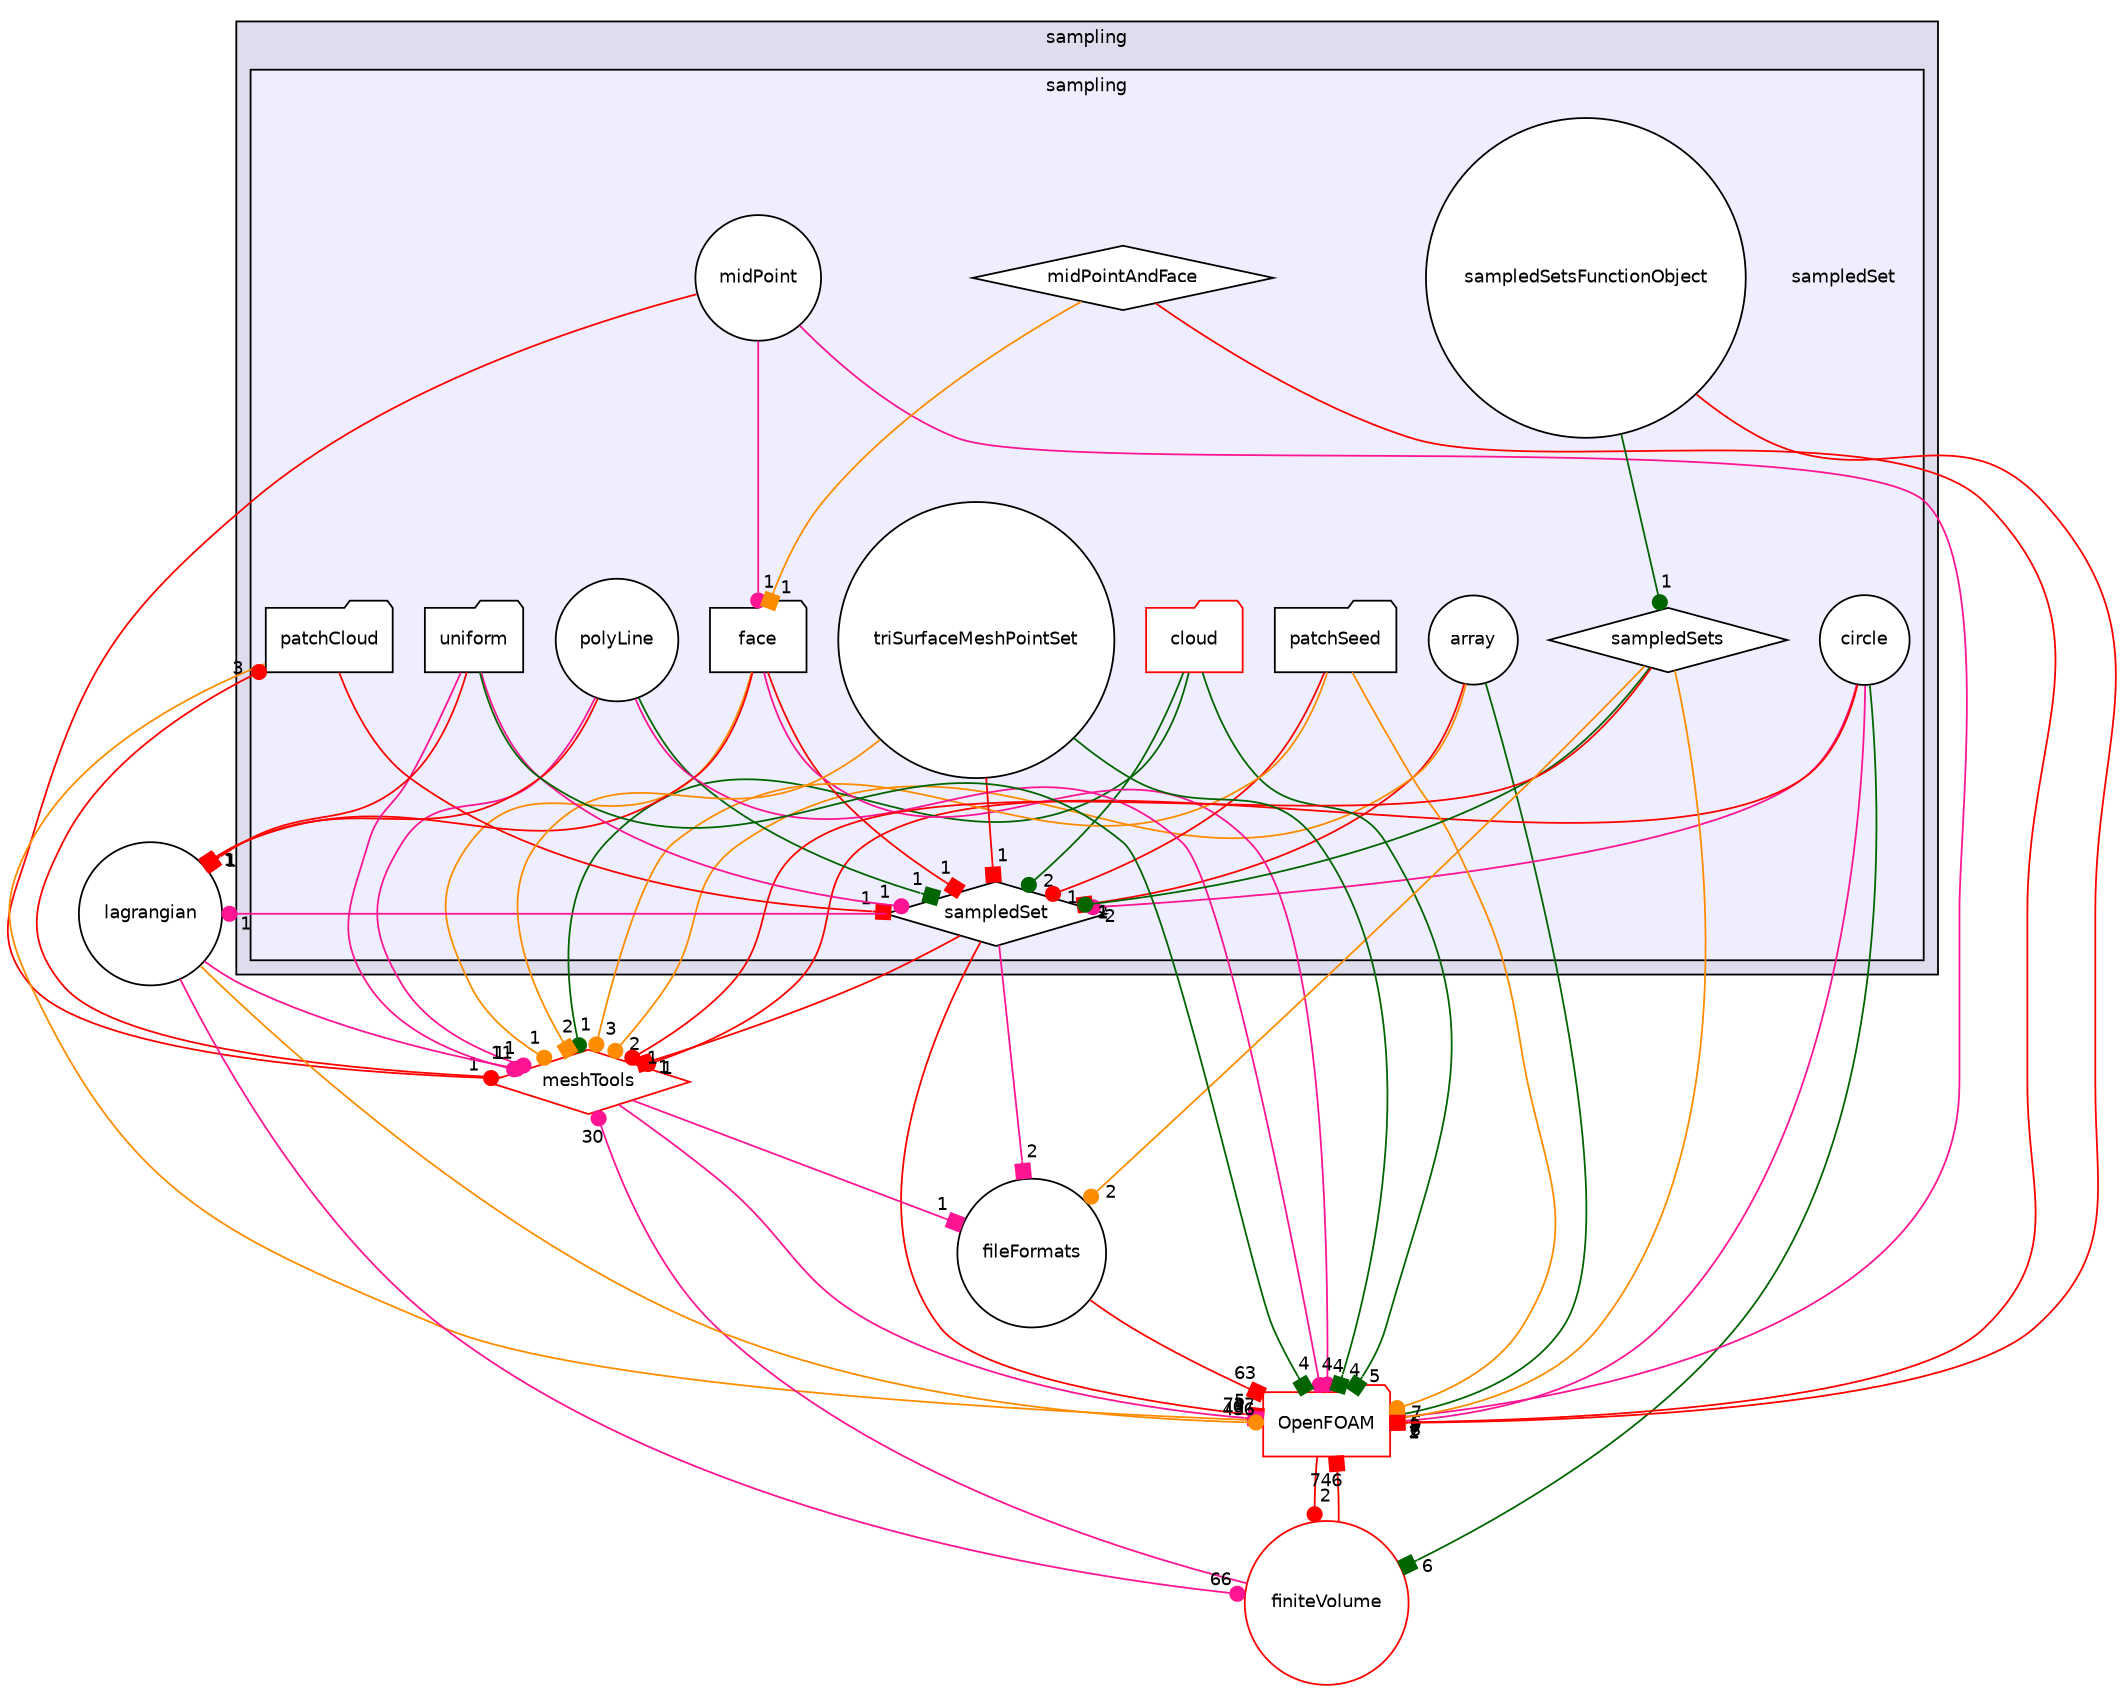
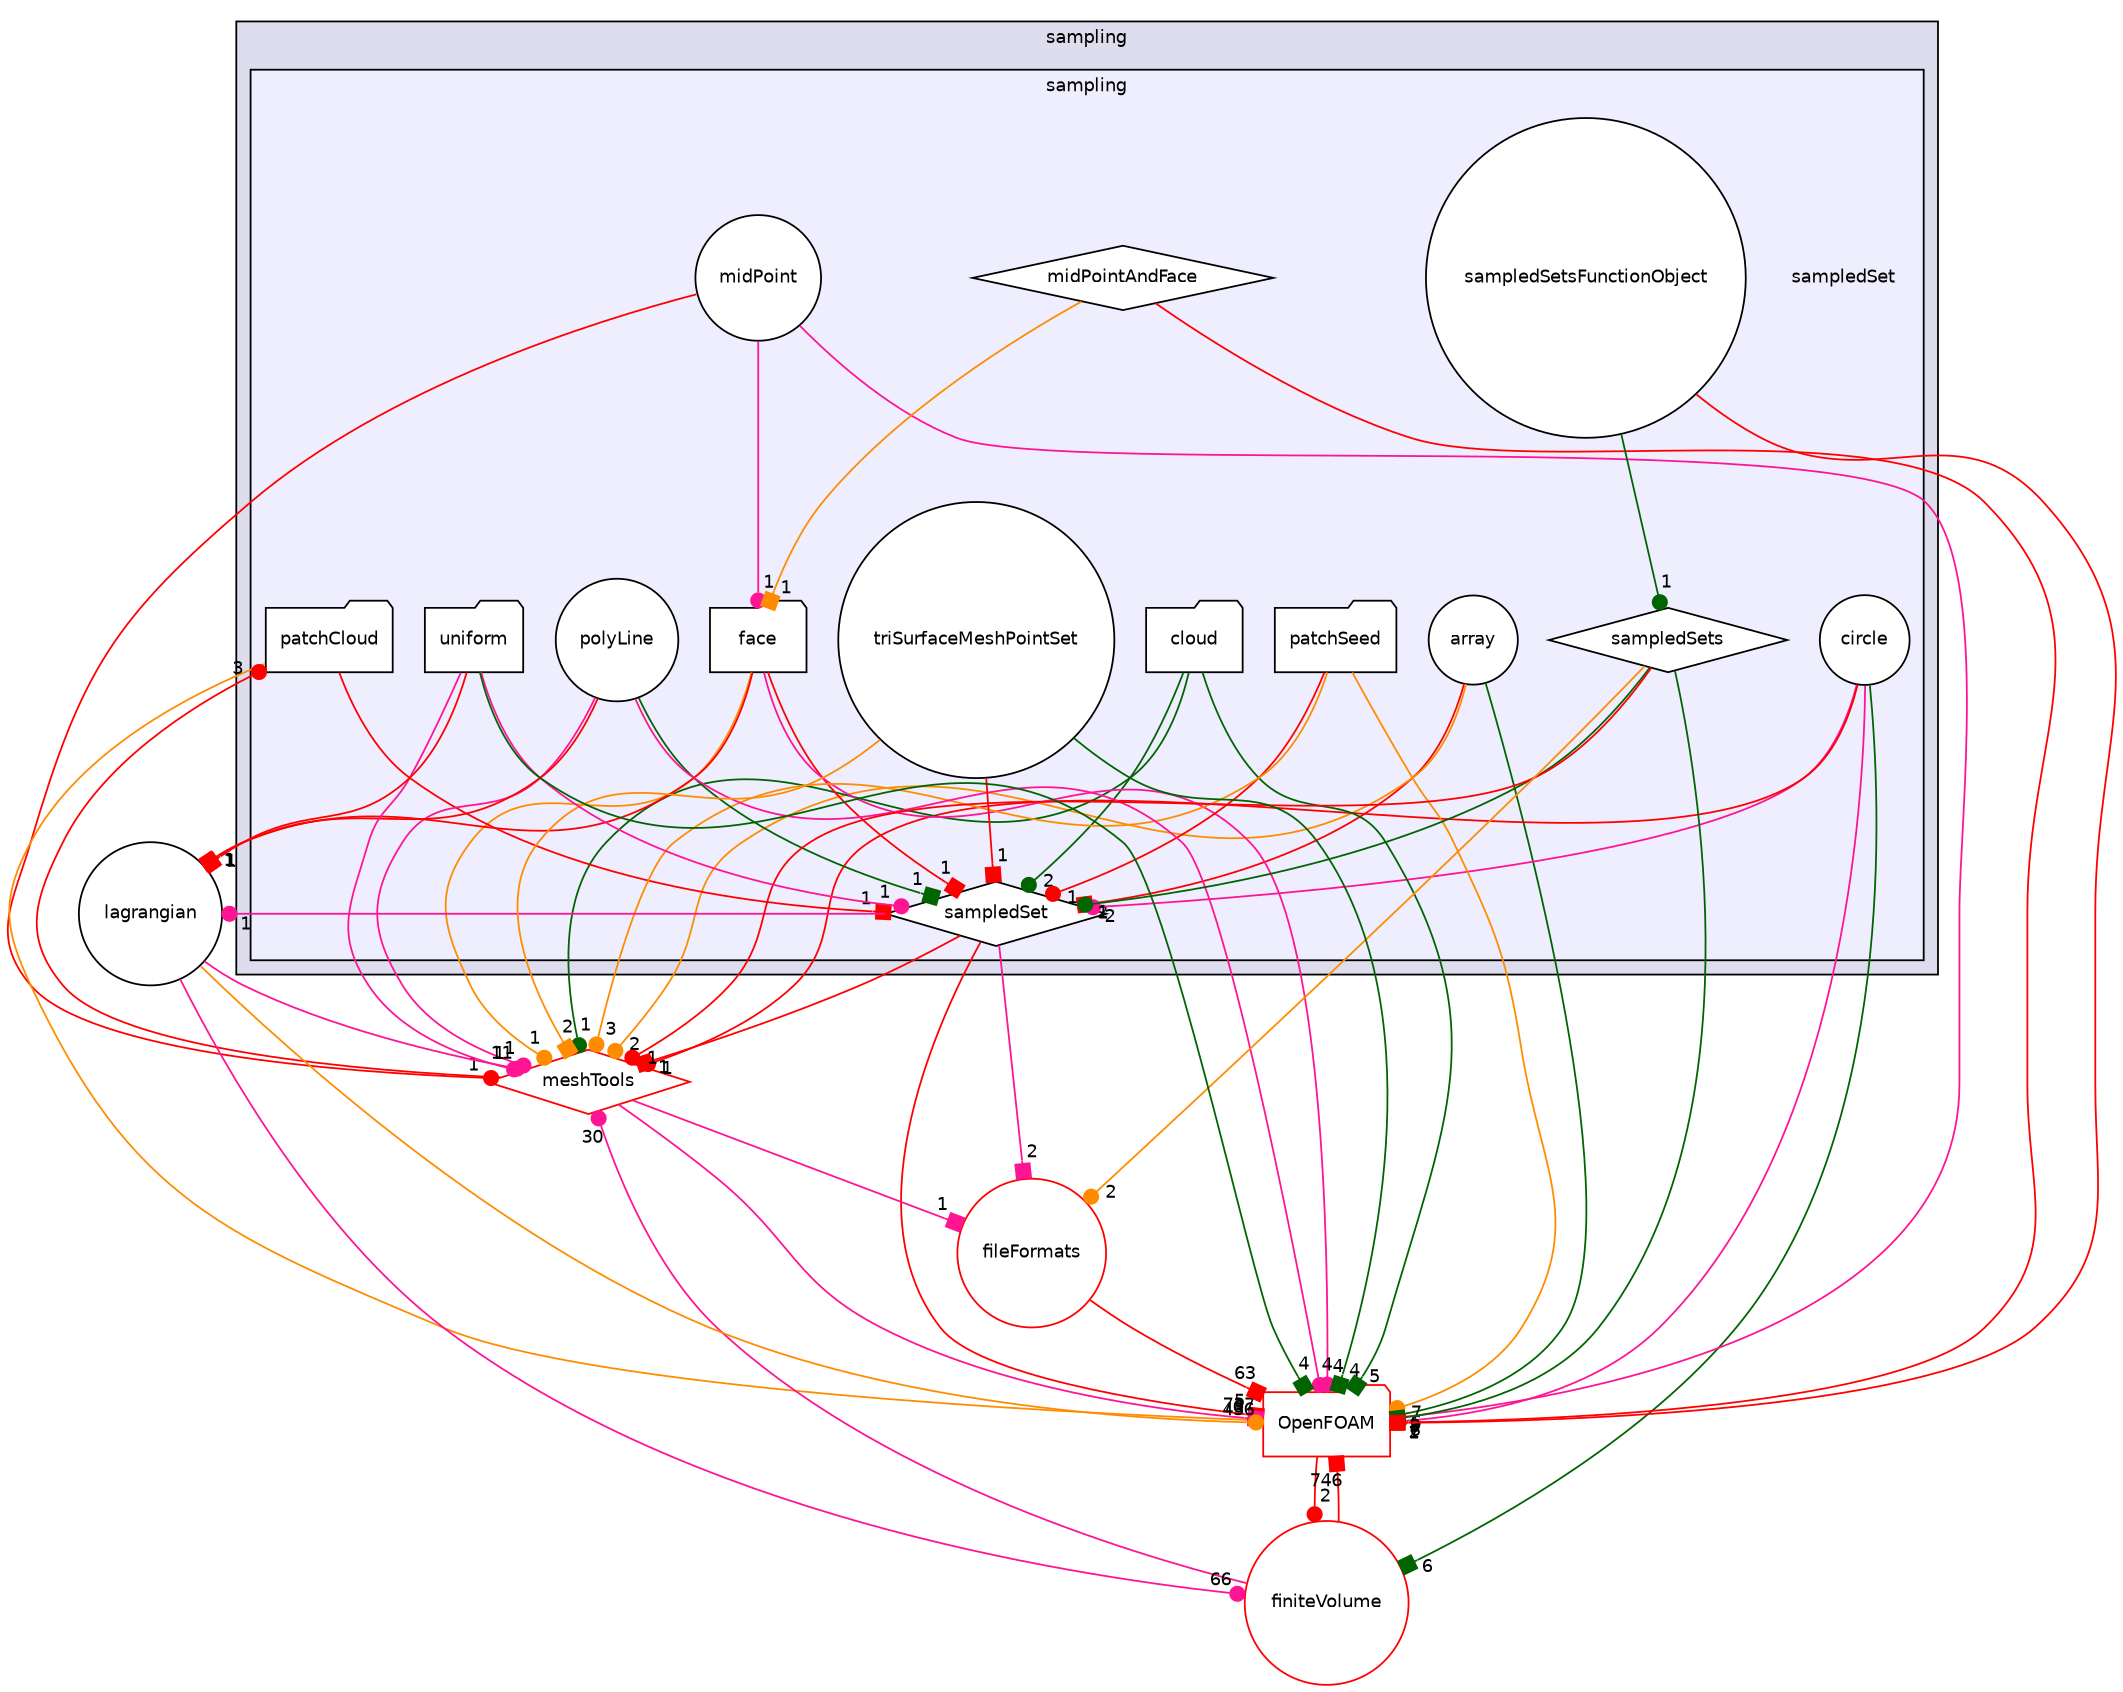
node "cloud": color red -> black
edge "sampledSets" -> "OpenFOAM": color darkorange -> darkgreen
node "fileFormats": color black -> red
